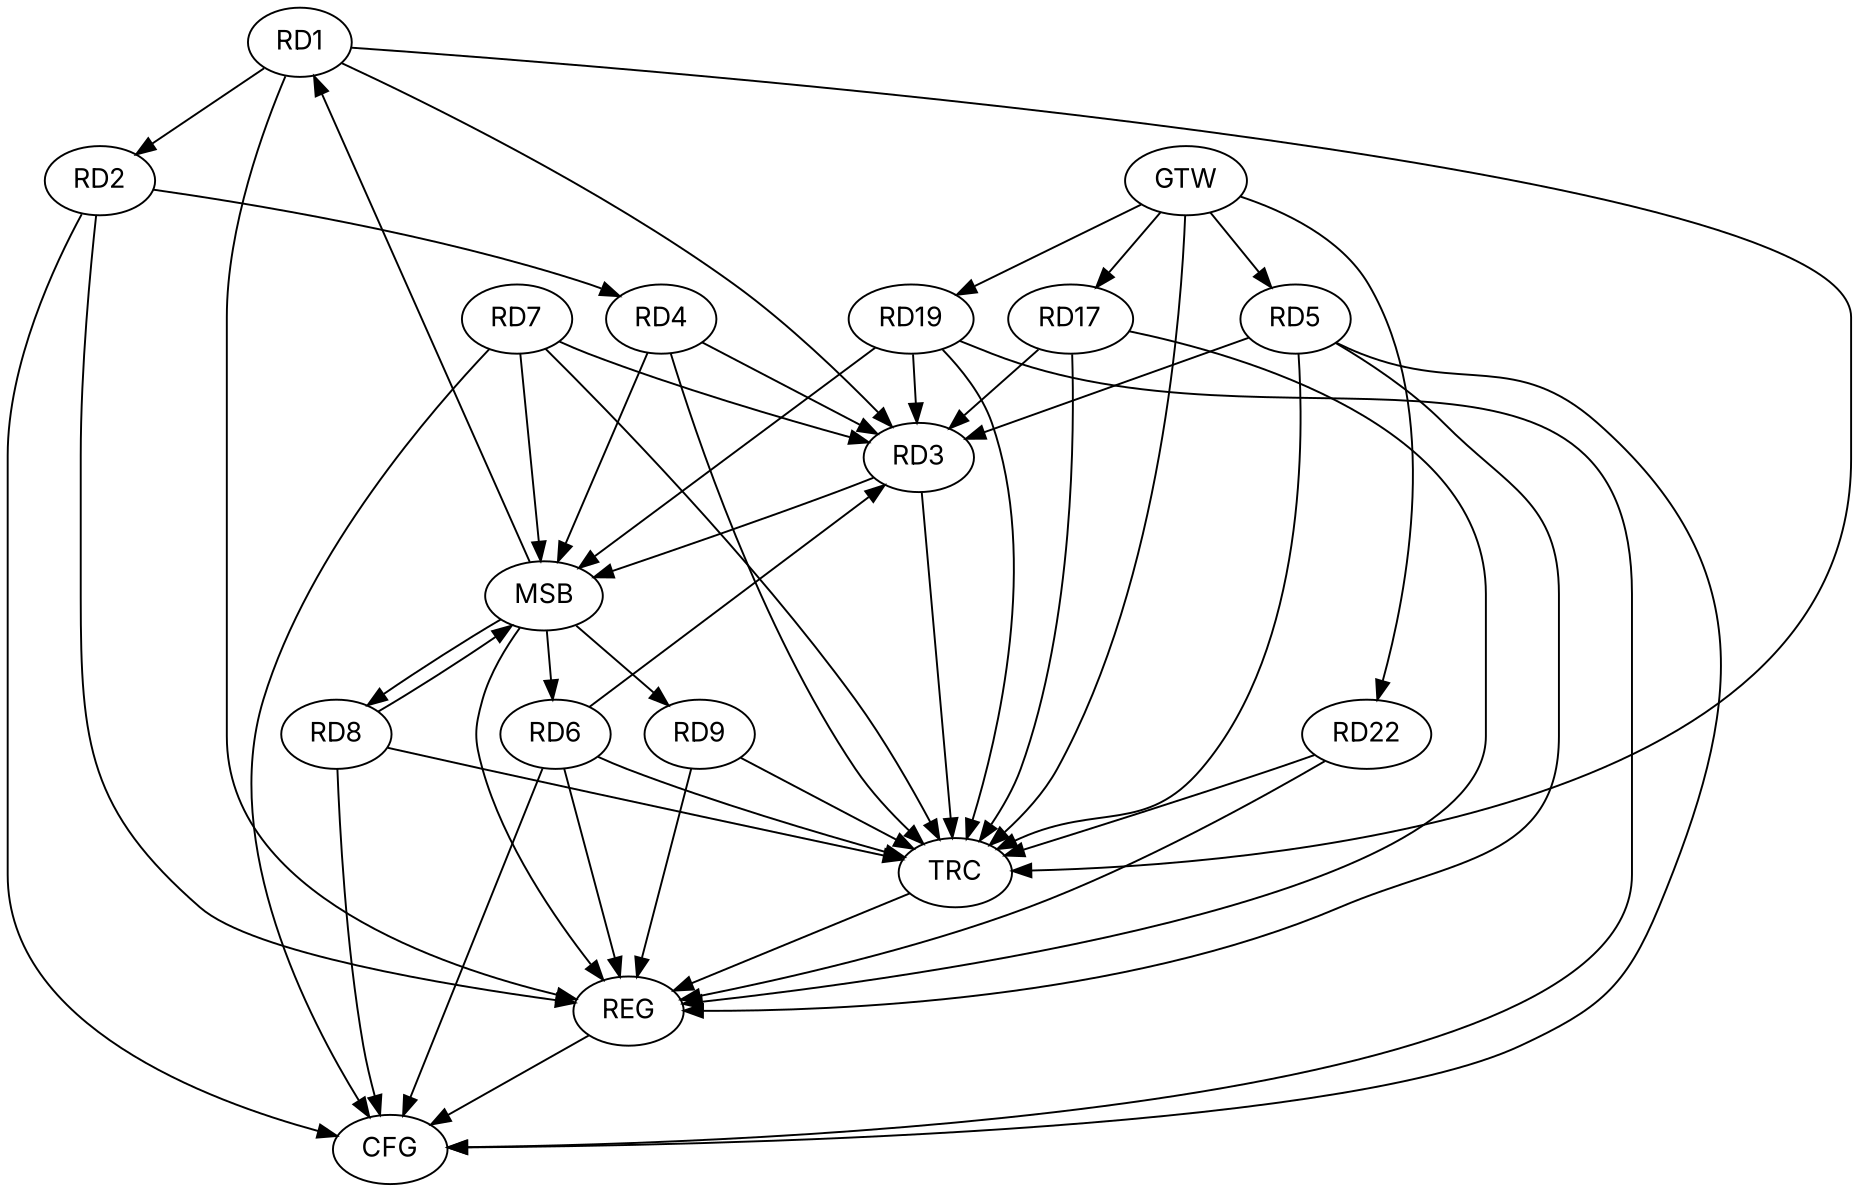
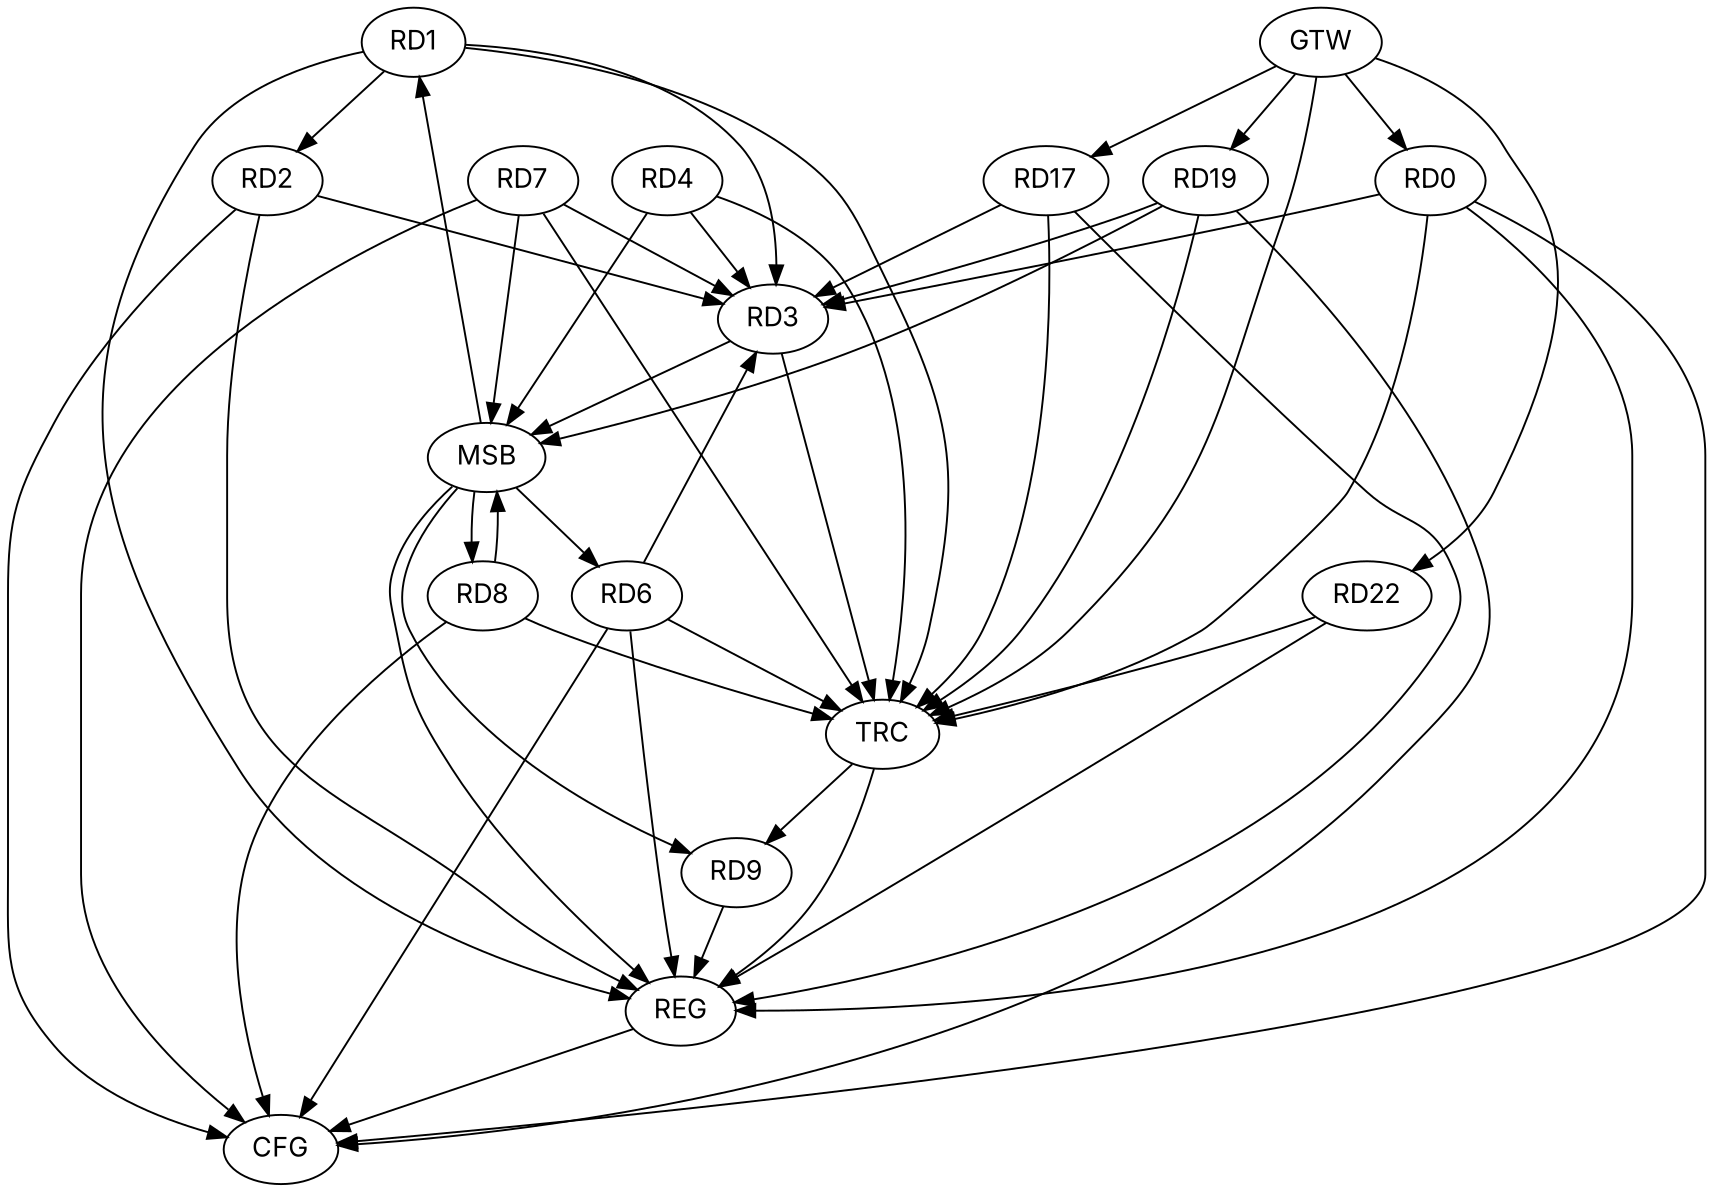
edge "RD2" -> "RD4": now "RD2" -> "RD3"
node "RD5": label "RD5" -> "RD0"
edge "RD9" -> "TRC": reversed
